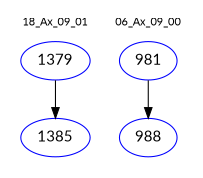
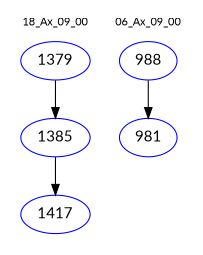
cluster "18_Ax_09_01": label "18_Ax_09_01" -> "18_Ax_09_00"
edge "981" -> "988": reversed
node "1417": added
